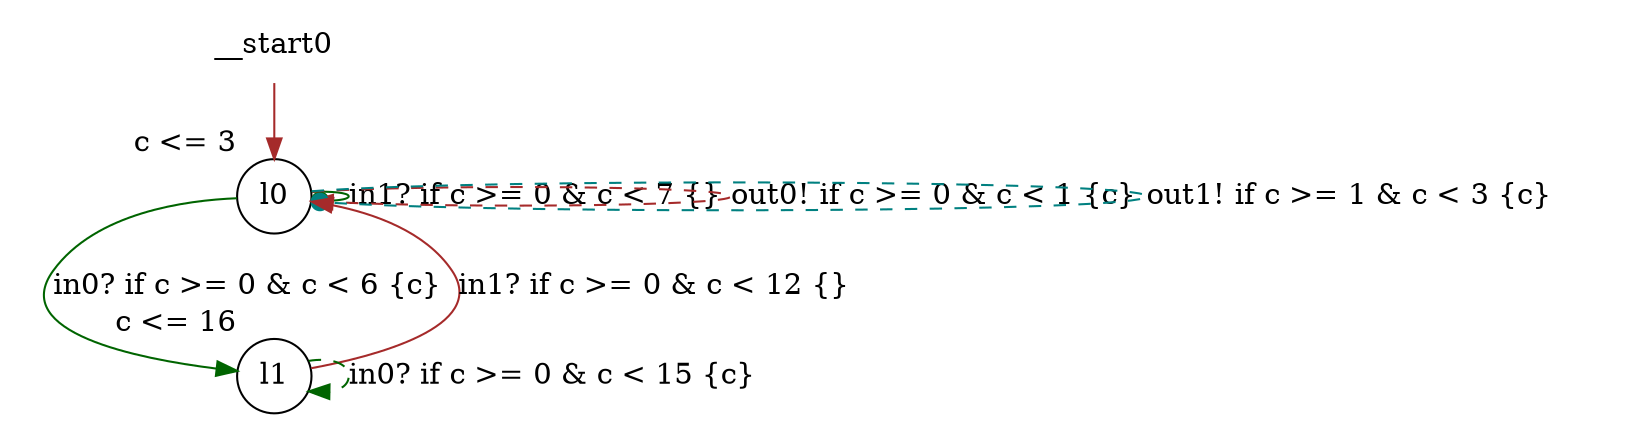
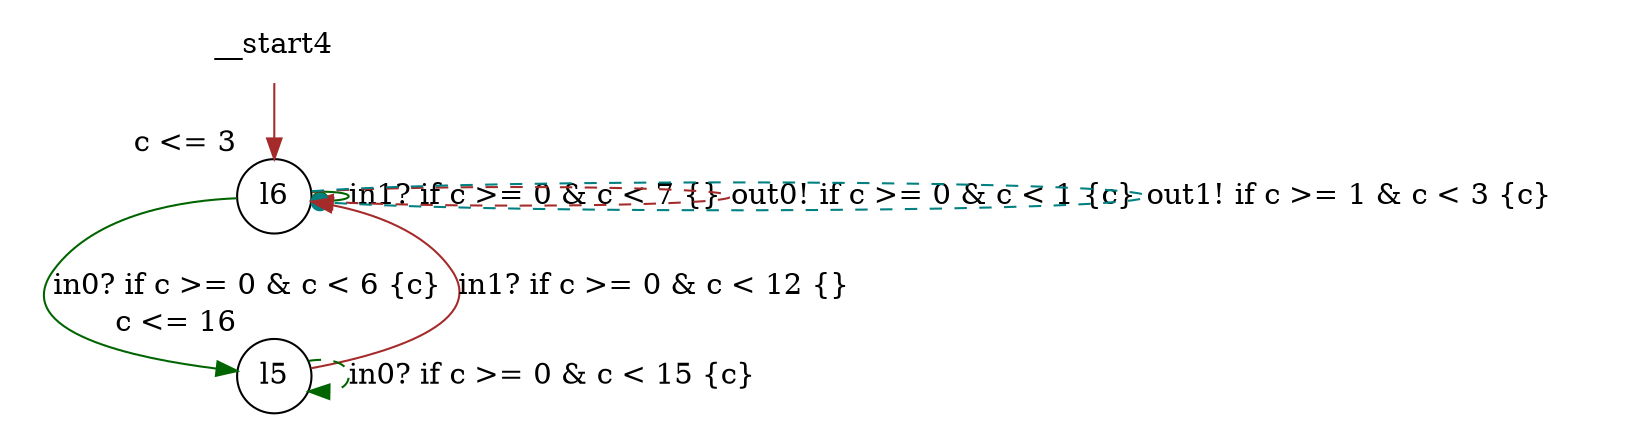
node "__start0": label "__start0" -> "__start4"
node "l0 c <= 3": label "l0 c <= 3" -> "l6 c <= 3"
node "l1 c <= 16": label "l1 c <= 16" -> "l5 c <= 16"
